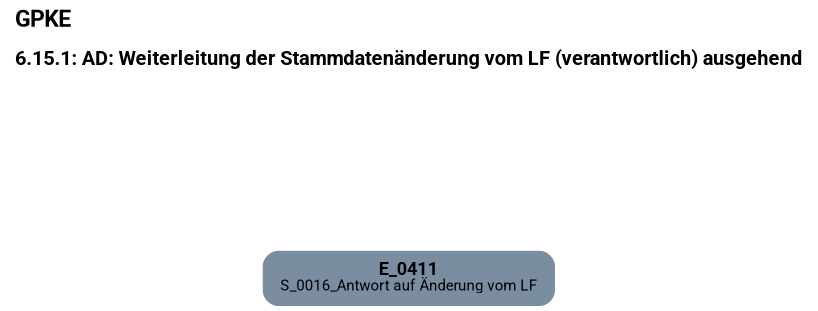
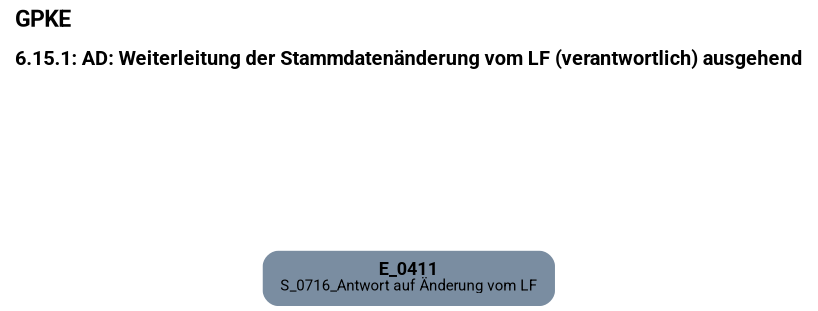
node "E_0411": text "S_0016_Antwort auf Änderung vom LF" -> "S_0716_Antwort auf Änderung vom LF"
